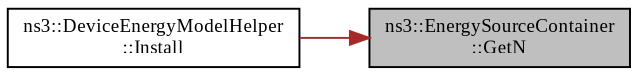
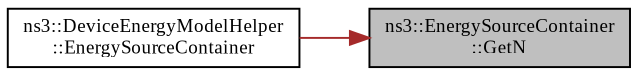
node "ns3::DeviceEnergyModelHelper ::Install": label "ns3::DeviceEnergyModelHelper ::Install" -> "ns3::DeviceEnergyModelHelper ::EnergySourceContainer"
